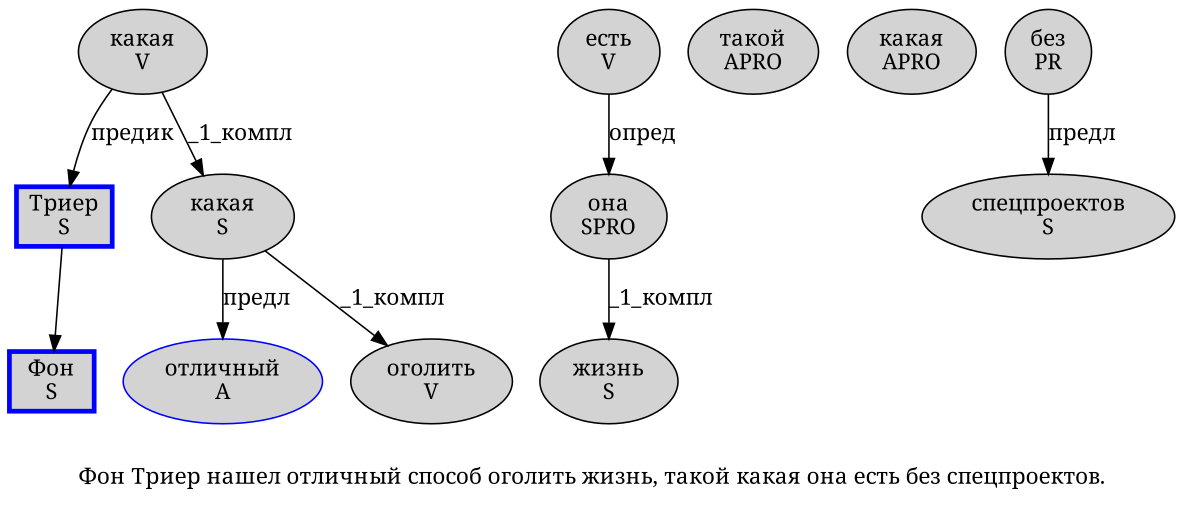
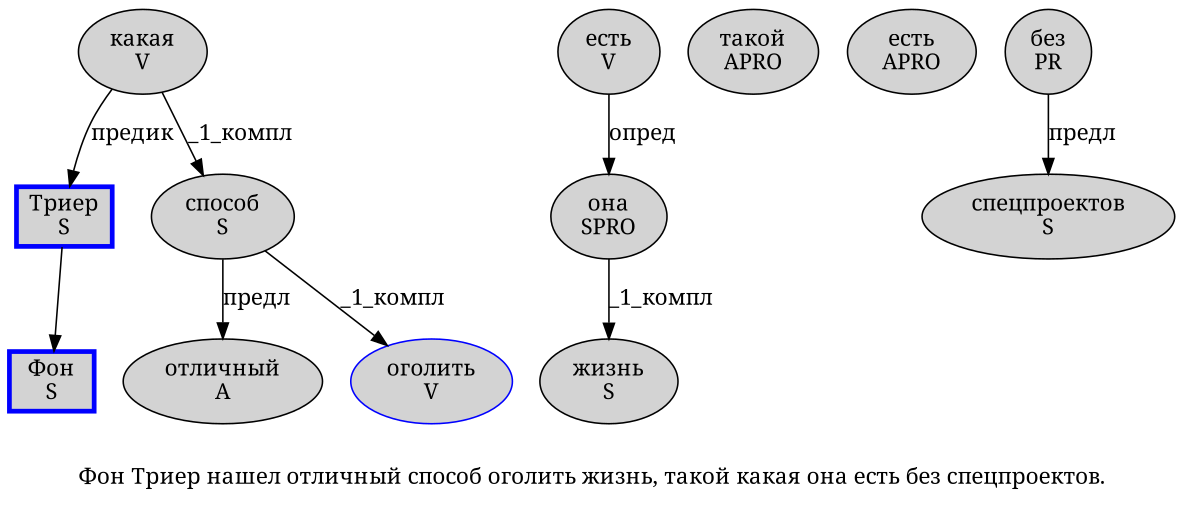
node "какая APRO": label "какая APRO" -> "есть APRO"
node "какая S": label "какая S" -> "способ S"
node "отличный A": color blue -> black
node "оголить V": color black -> blue
